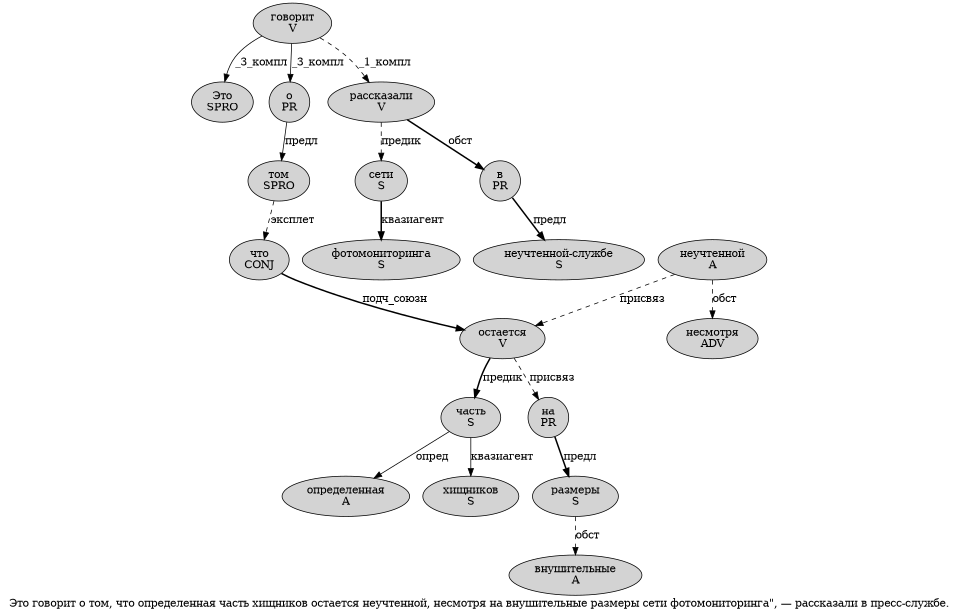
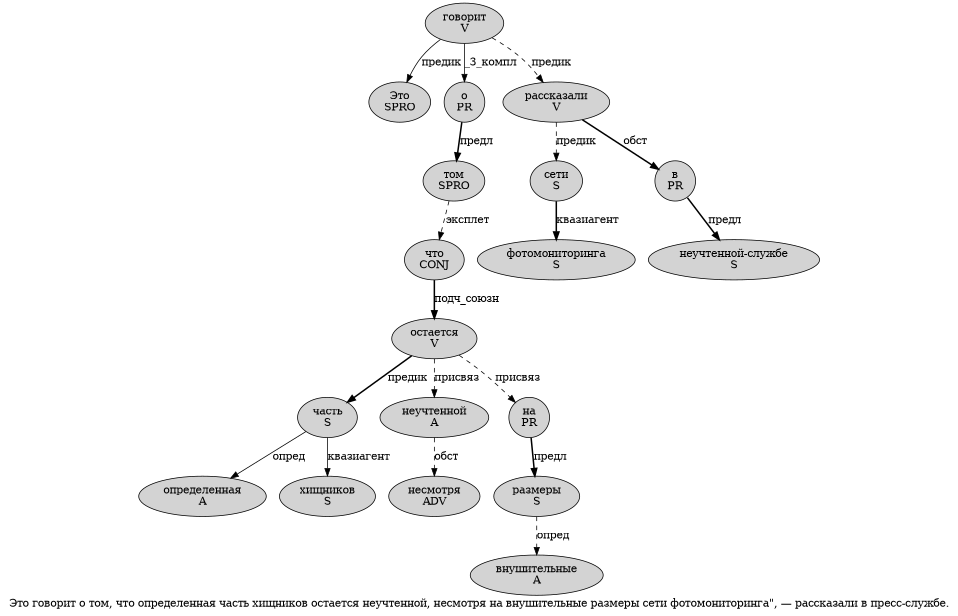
edge "говорит V" -> "Это SPRO": label "_3_компл" -> "предик"
edge "говорит V" -> "рассказали V": label "_1_компл" -> "предик"
edge "о PR" -> "том SPRO": style solid -> bold
edge "неучтенной A" -> "остается V": reversed
edge "размеры S" -> "внушительные A": label "обст" -> "опред"
